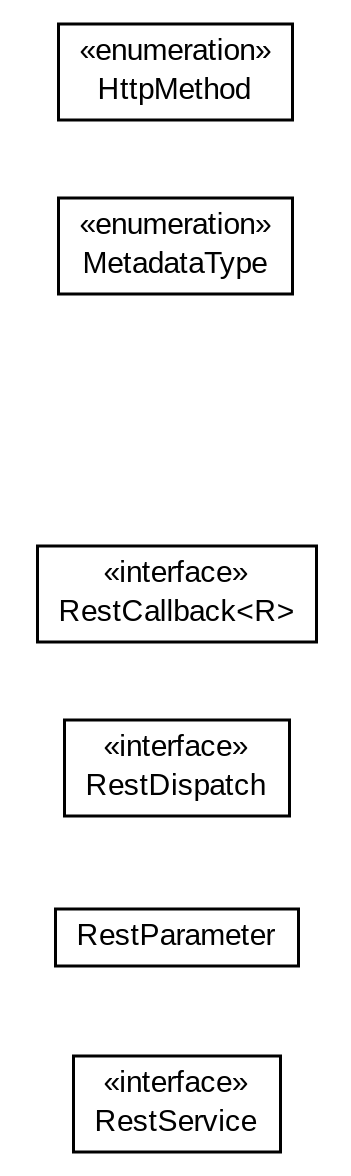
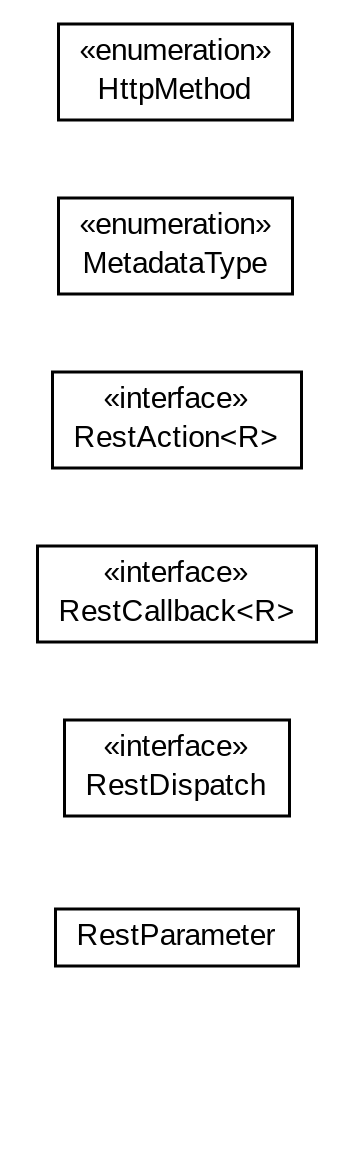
node "RestAction<R>": added
node "RestService": removed
